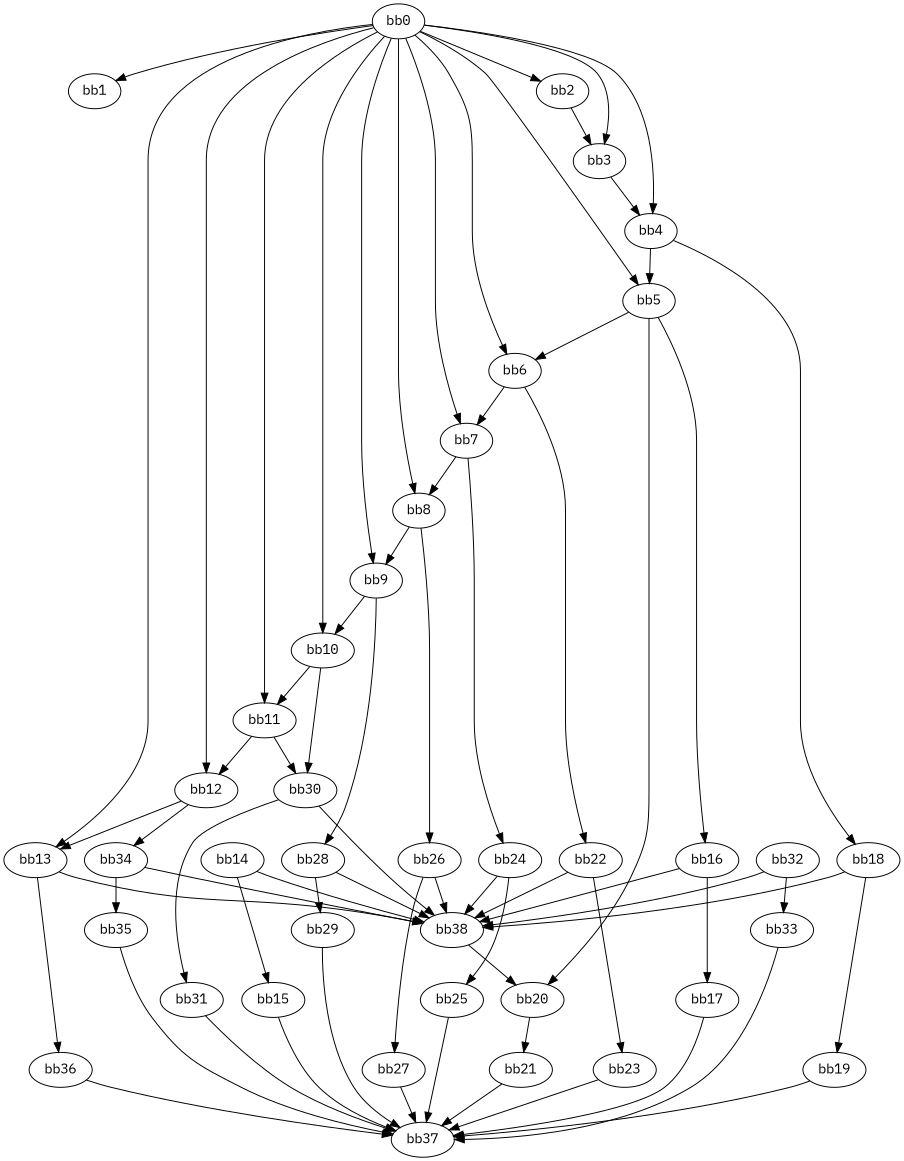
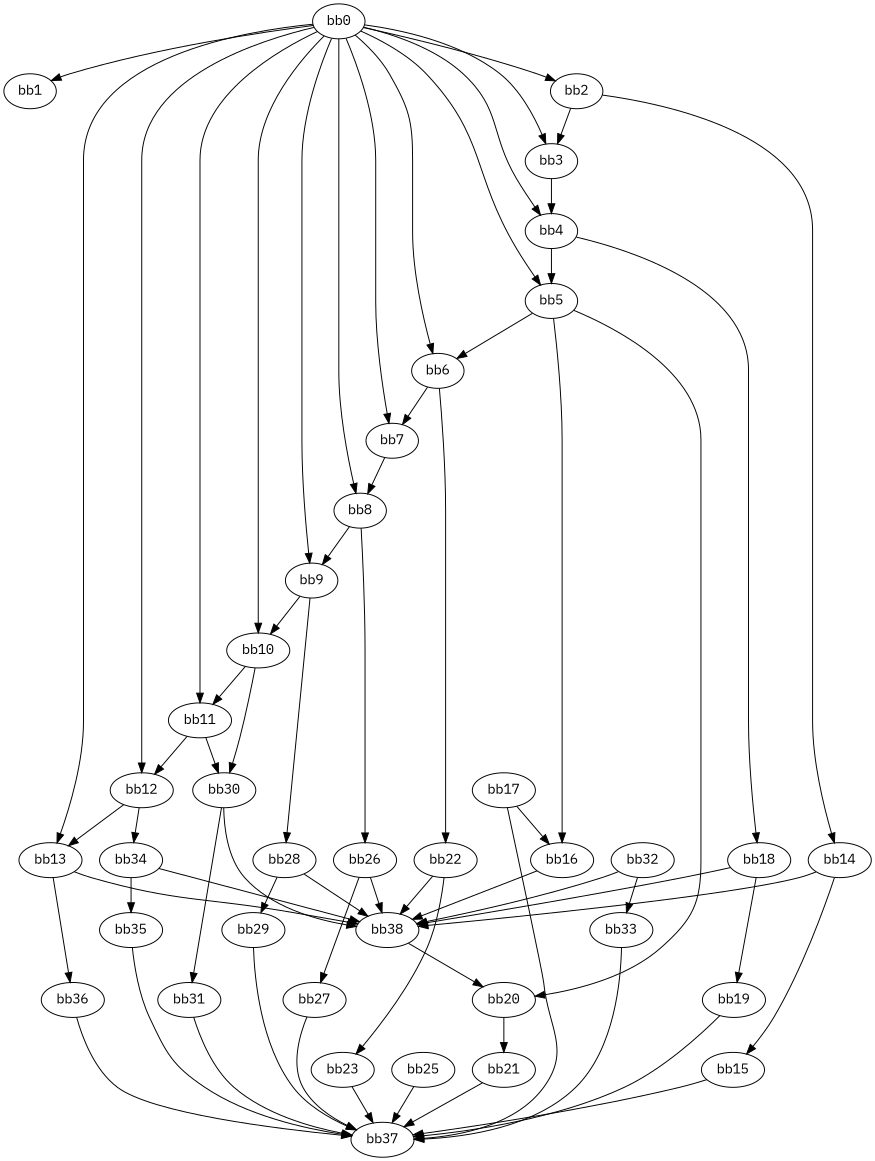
edge "bb2" -> "bb14": added
node "bb24": removed
edge "bb16" -> "bb17": reversed
